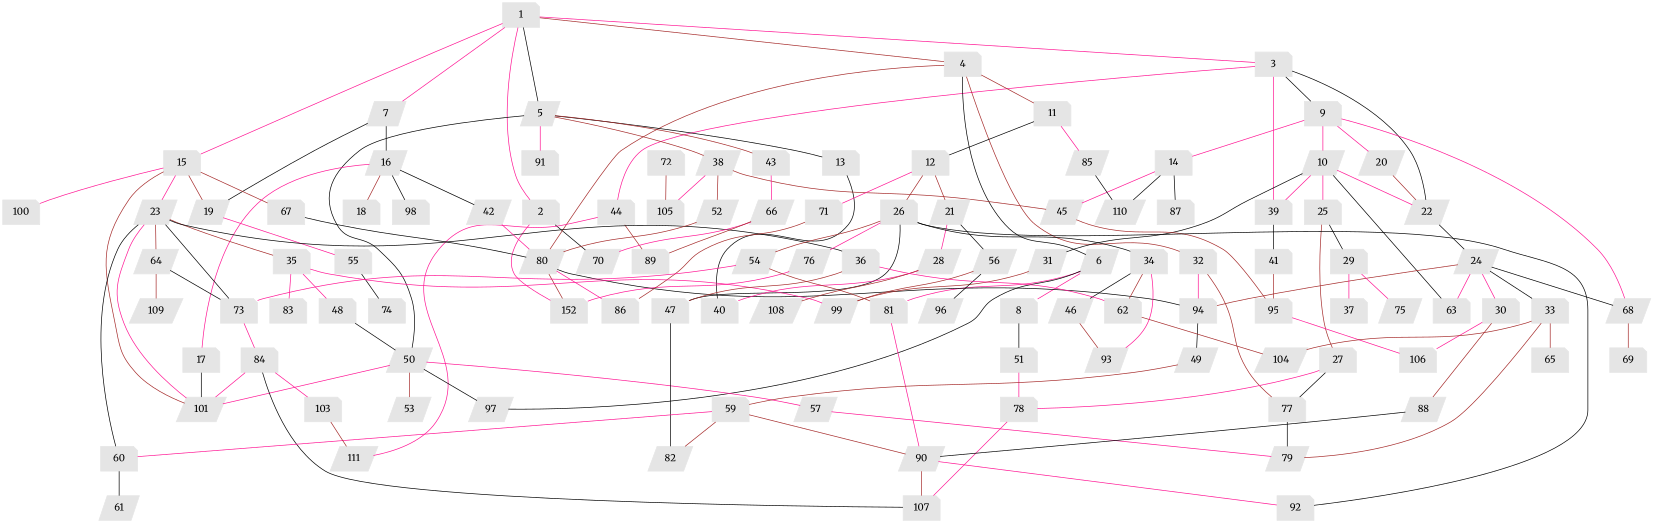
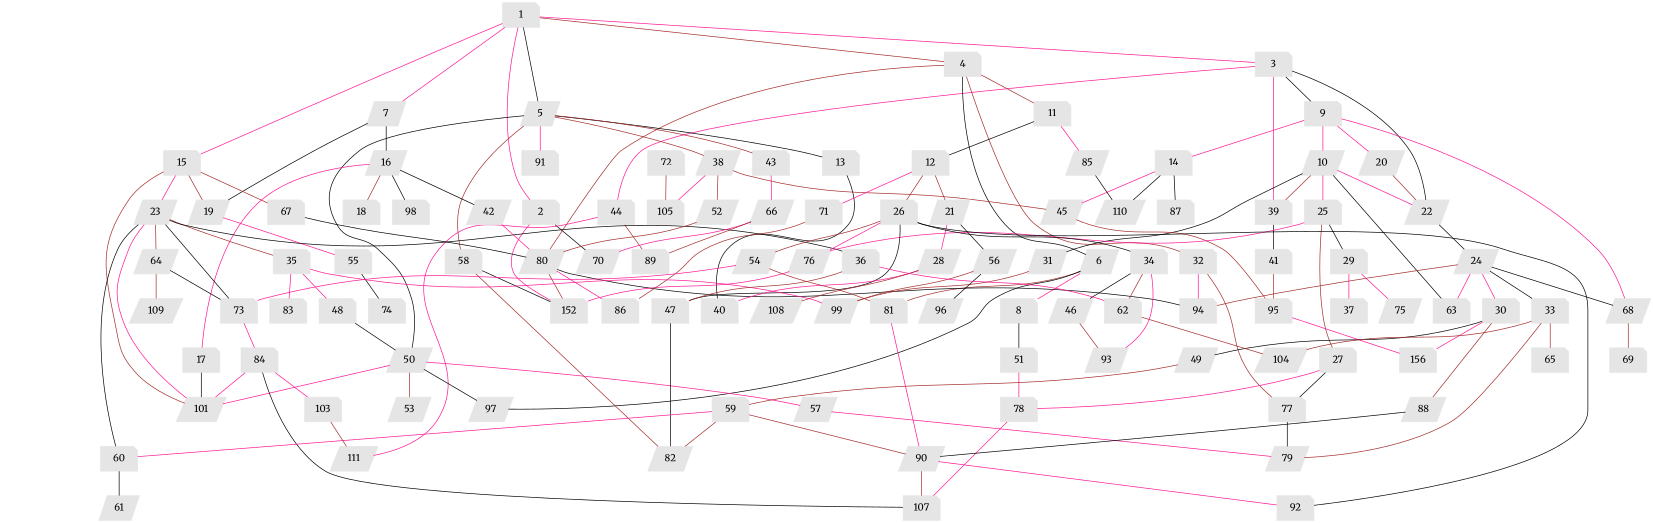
edge "10" -- "39": color deeppink -> brown
node "100": removed
edge "25" -- "76": added
node "58": added
edge "6" -- "81": color deeppink -> brown
edge "94" -- "49": now "30" -- "49"
node "106": label "106" -> "156"
